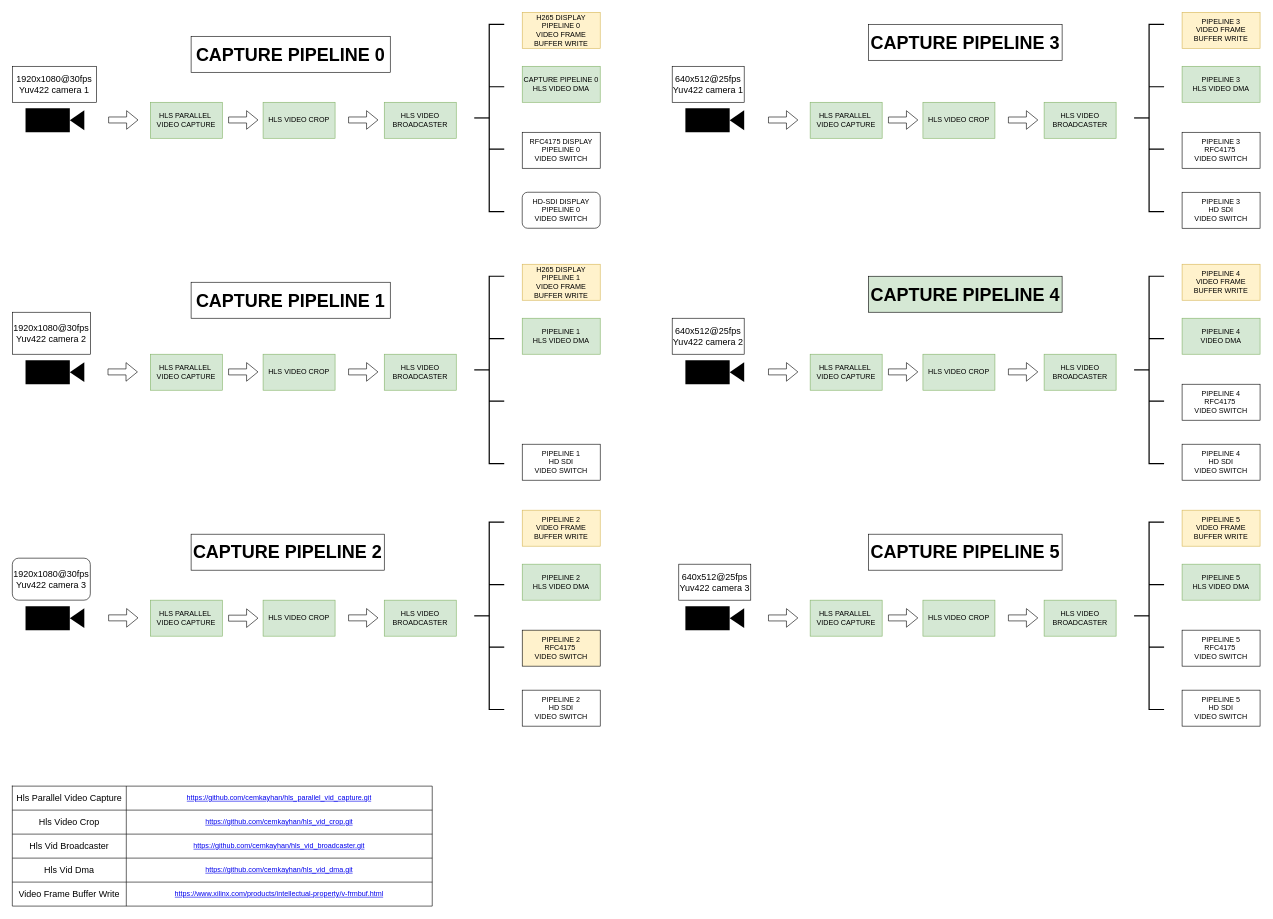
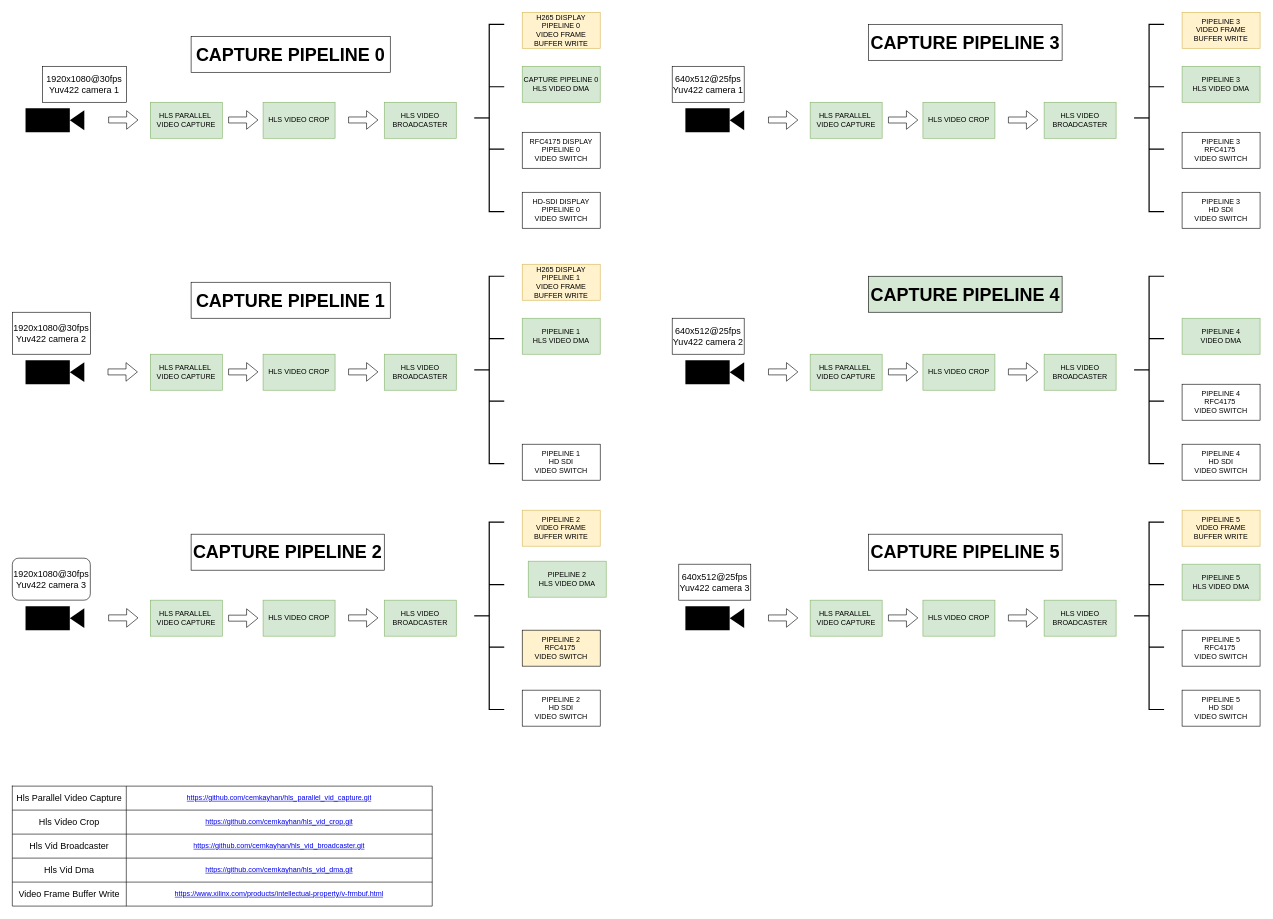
node "1920x1080@30fps Yuv422 camera 1": moved (54, 84) -> (84, 84)
node "HD-SDI DISPLAY PIPELINE 0 VIDEO SWITCH": shape rounded rectangle -> rectangle
node "PIPELINE 4 VIDEO FRAME BUFFER WRITE": removed
node "PIPELINE 2 HLS VIDEO DMA": moved (561, 582) -> (567, 579)
